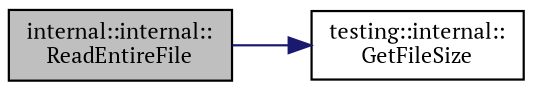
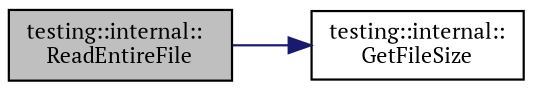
node "internal::internal:: ReadEntireFile": label "internal::internal:: ReadEntireFile" -> "testing::internal:: ReadEntireFile"
